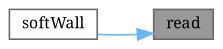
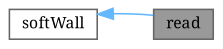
edge "softWall" -> "read": reversed
